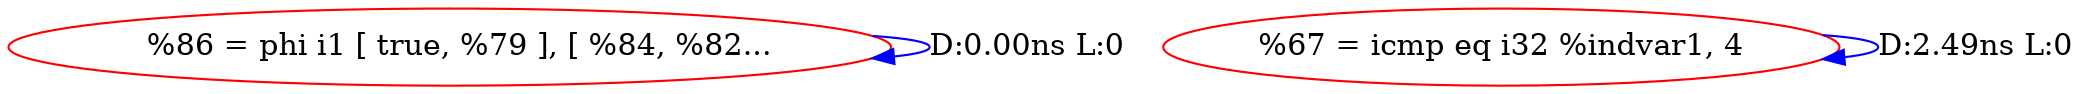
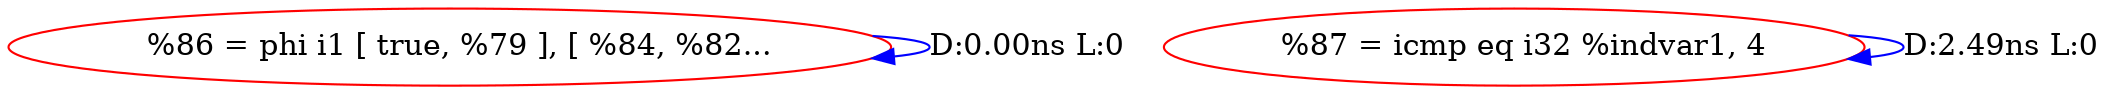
node "%67 = icmp eq i32 %indvar1, 4": label "%67 = icmp eq i32 %indvar1, 4" -> "%87 = icmp eq i32 %indvar1, 4"
